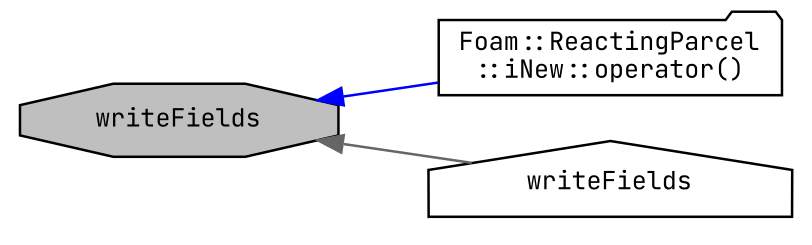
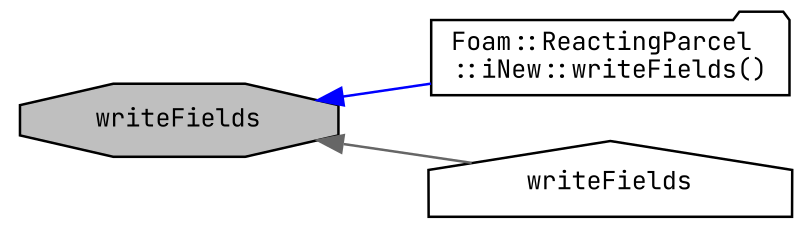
node "Foam::ReactingParcel ::iNew::operator()": label "Foam::ReactingParcel ::iNew::operator()" -> "Foam::ReactingParcel ::iNew::writeFields()"
